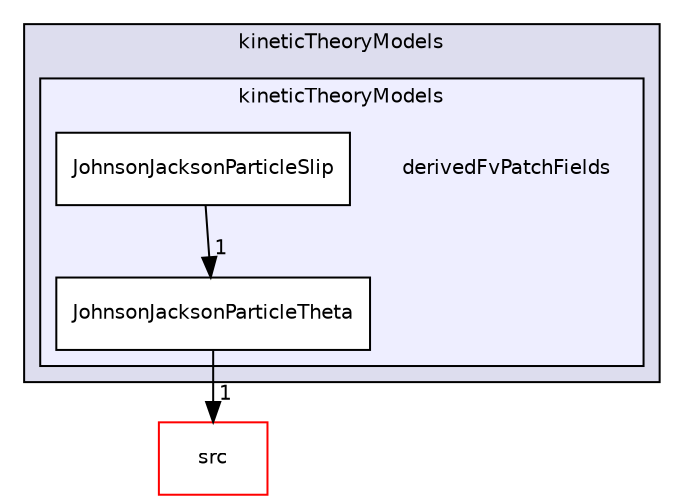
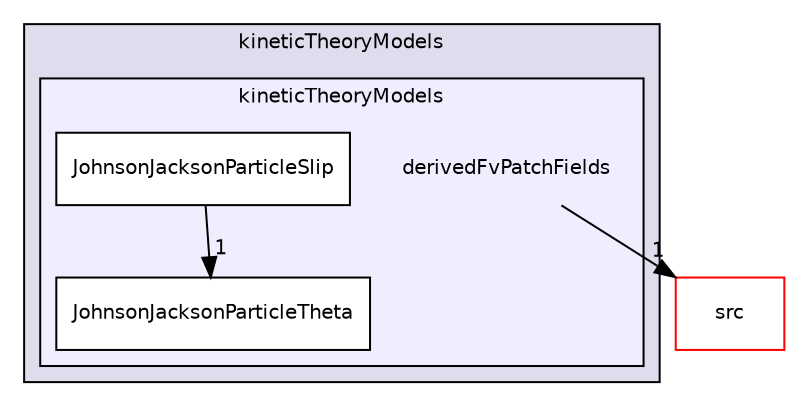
edge "JohnsonJacksonParticleTheta" -> "src": now "derivedFvPatchFields" -> "src"
